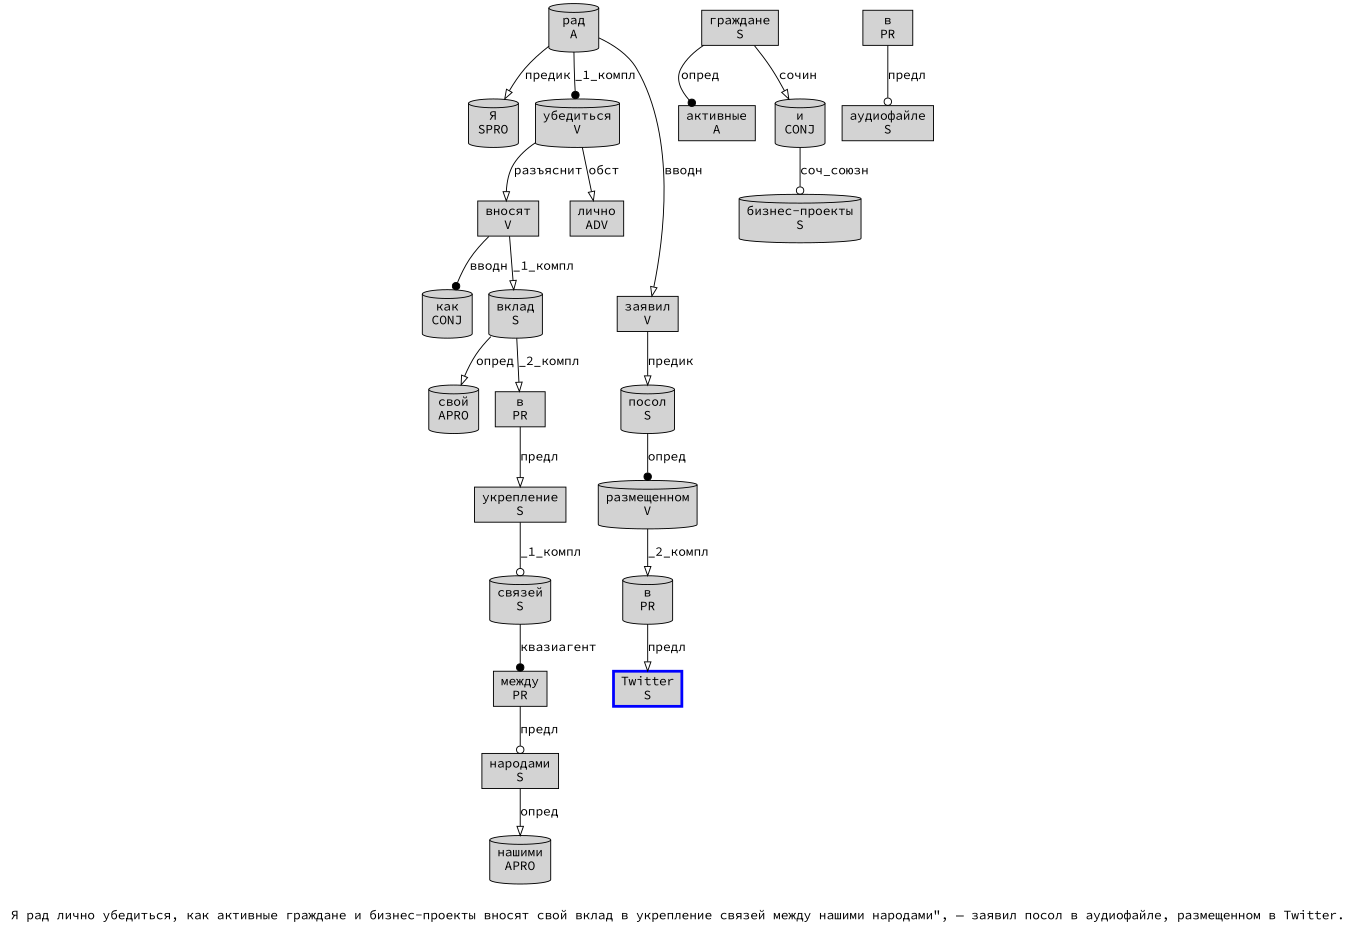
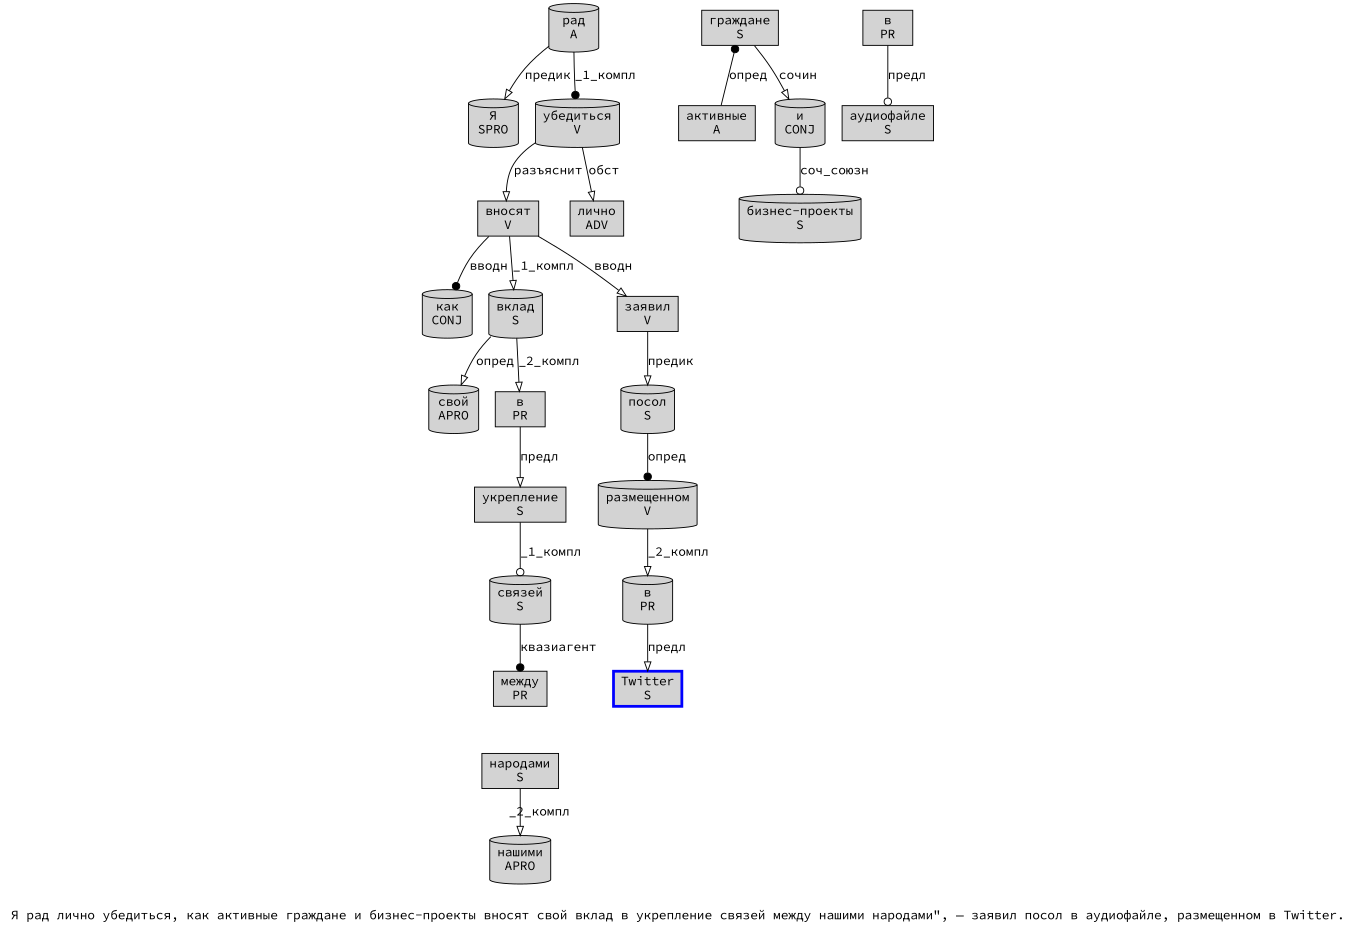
edge "граждане S" -> "активные A": reversed
edge "рад A" -> "заявил V": now "вносят V" -> "заявил V"
edge "между PR" -> "народами S": removed, label "предл"
edge "народами S" -> "нашими APRO": label "опред" -> "_2_компл"
